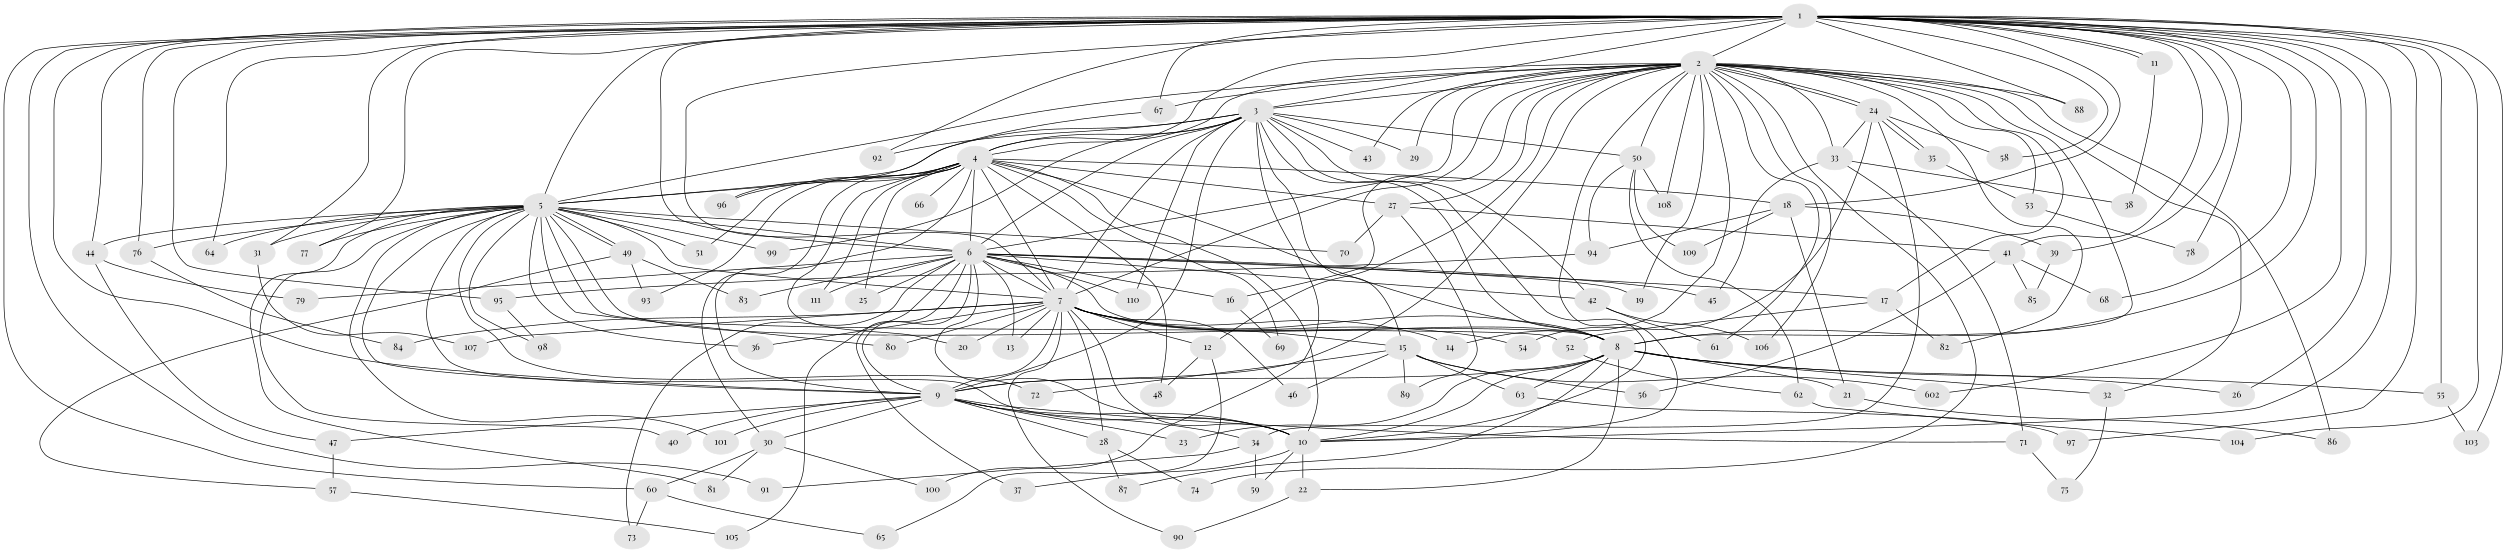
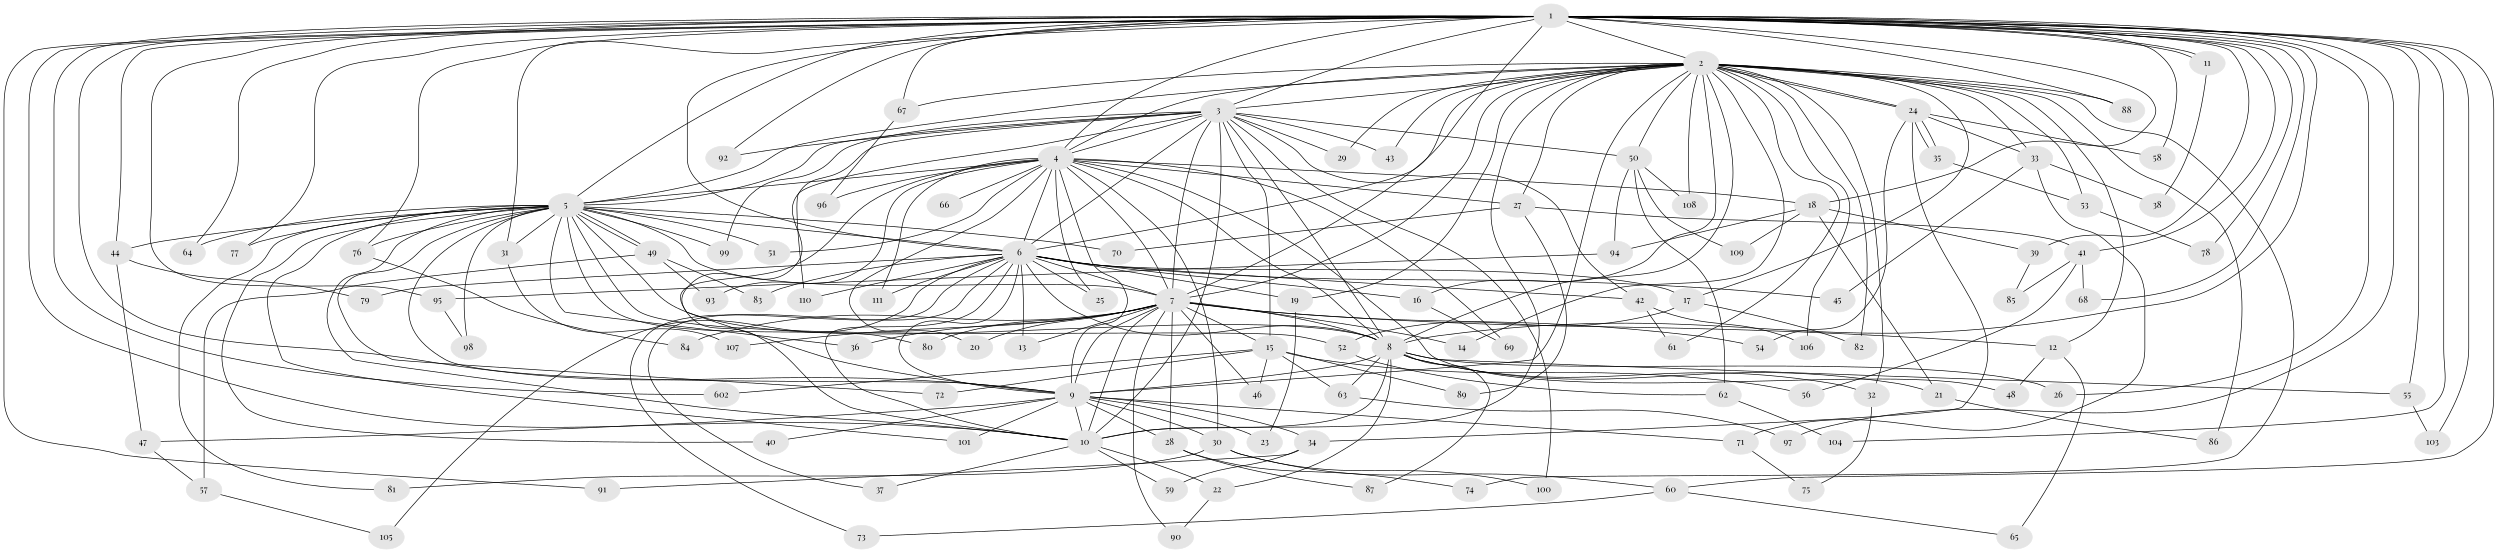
edge "8" -- "23": now "19" -- "23"
